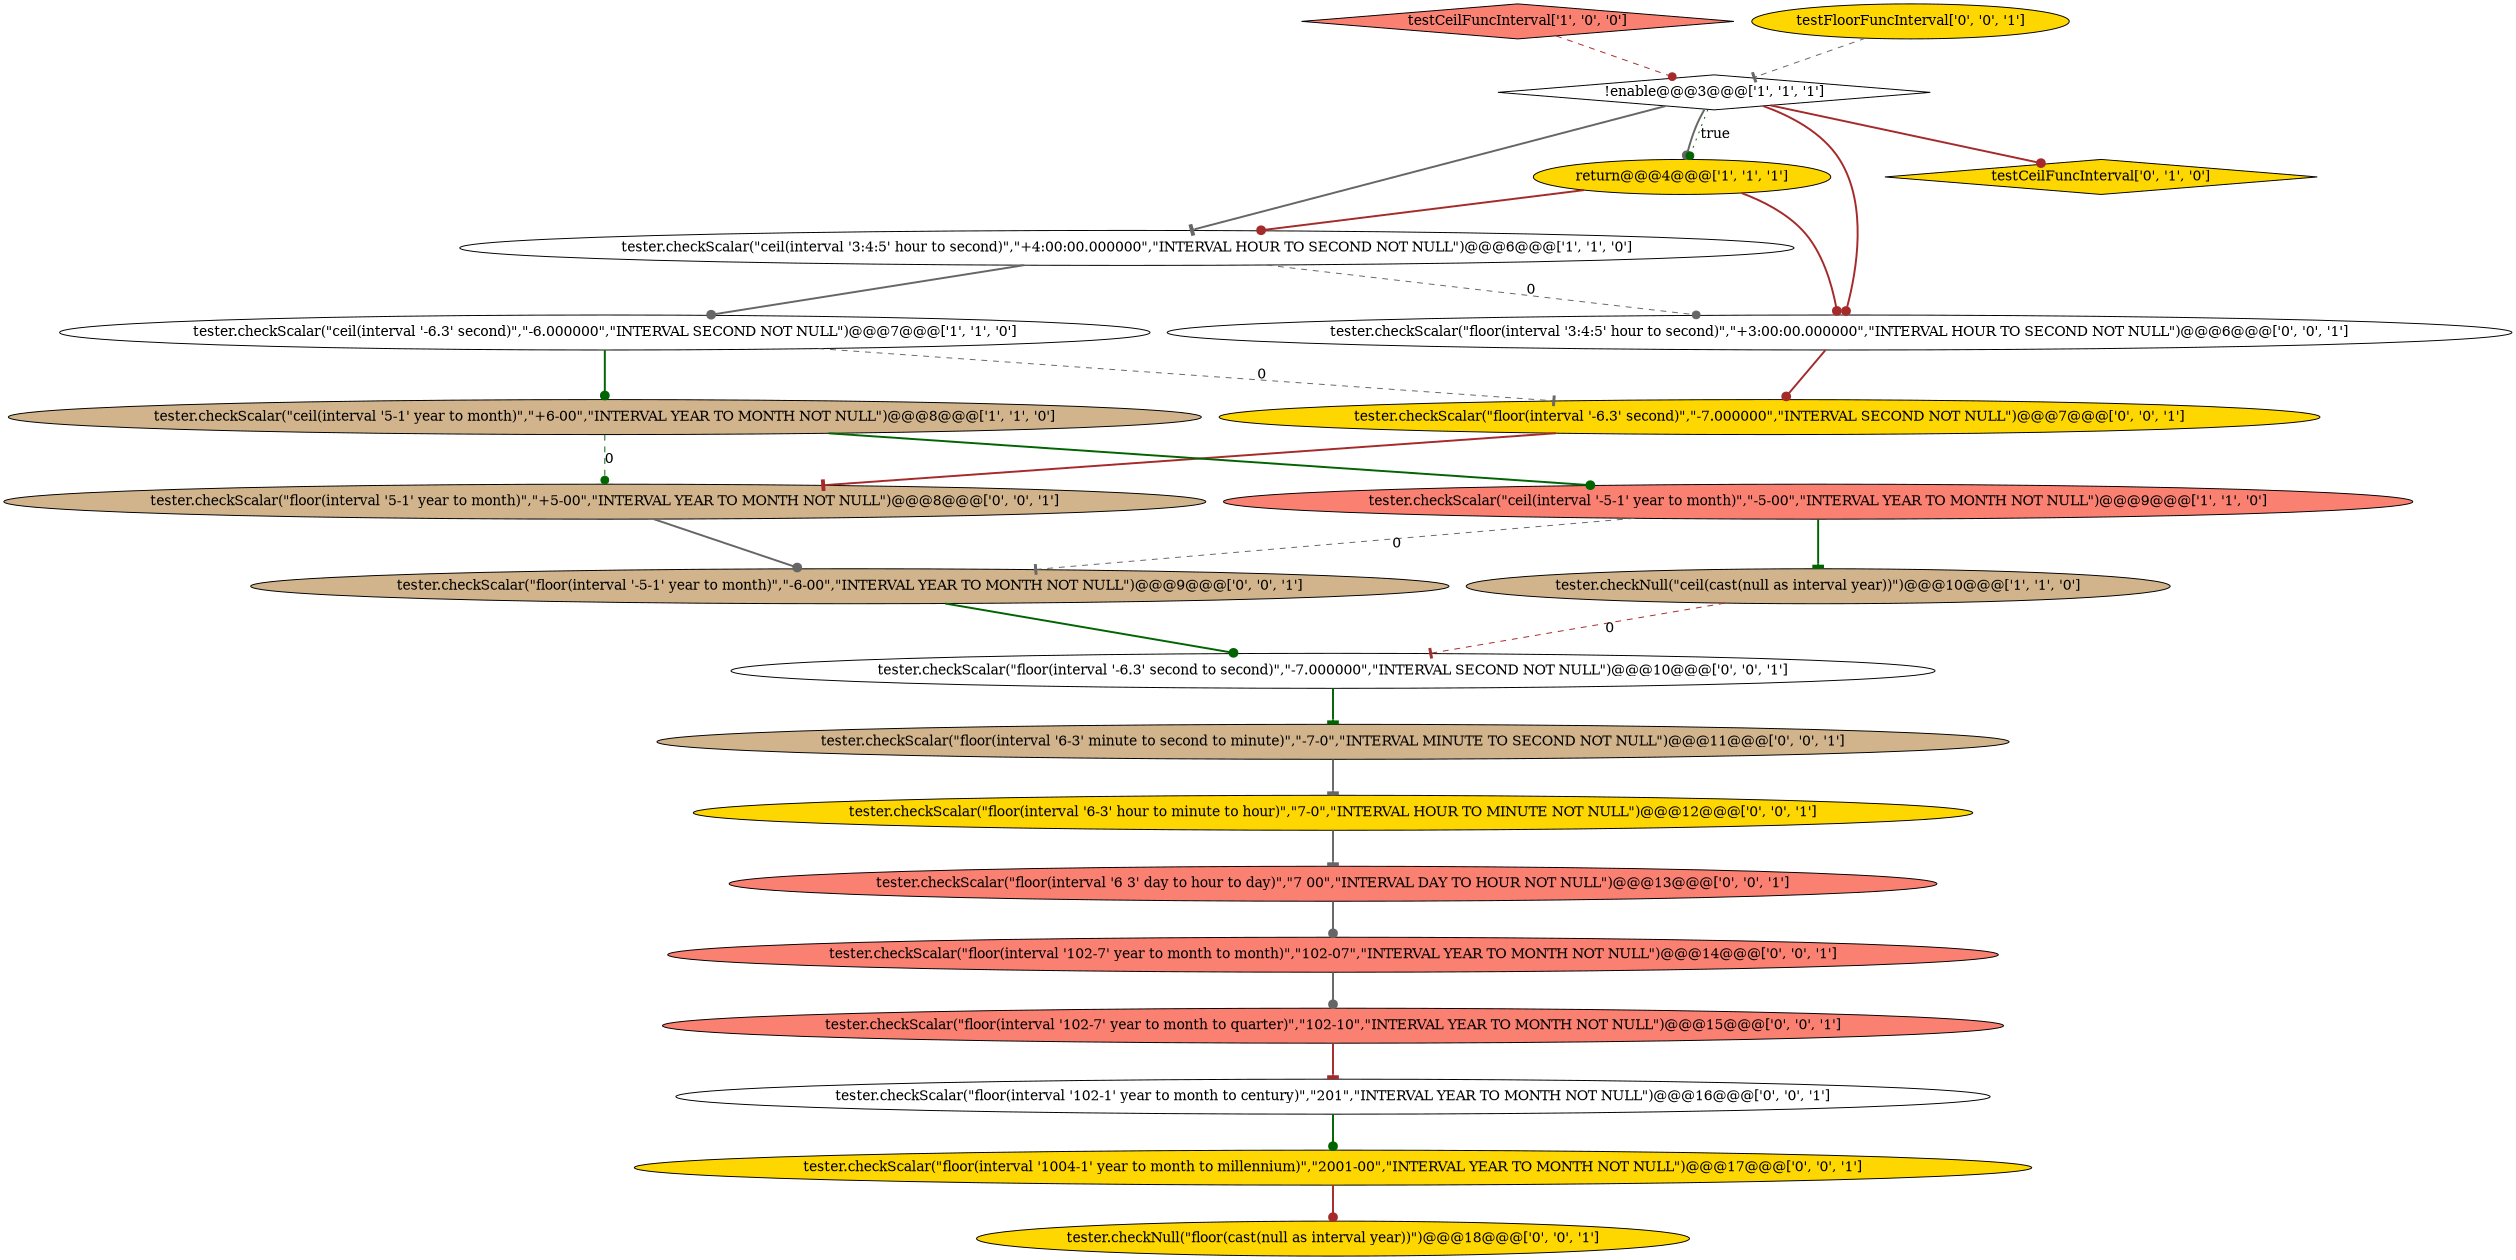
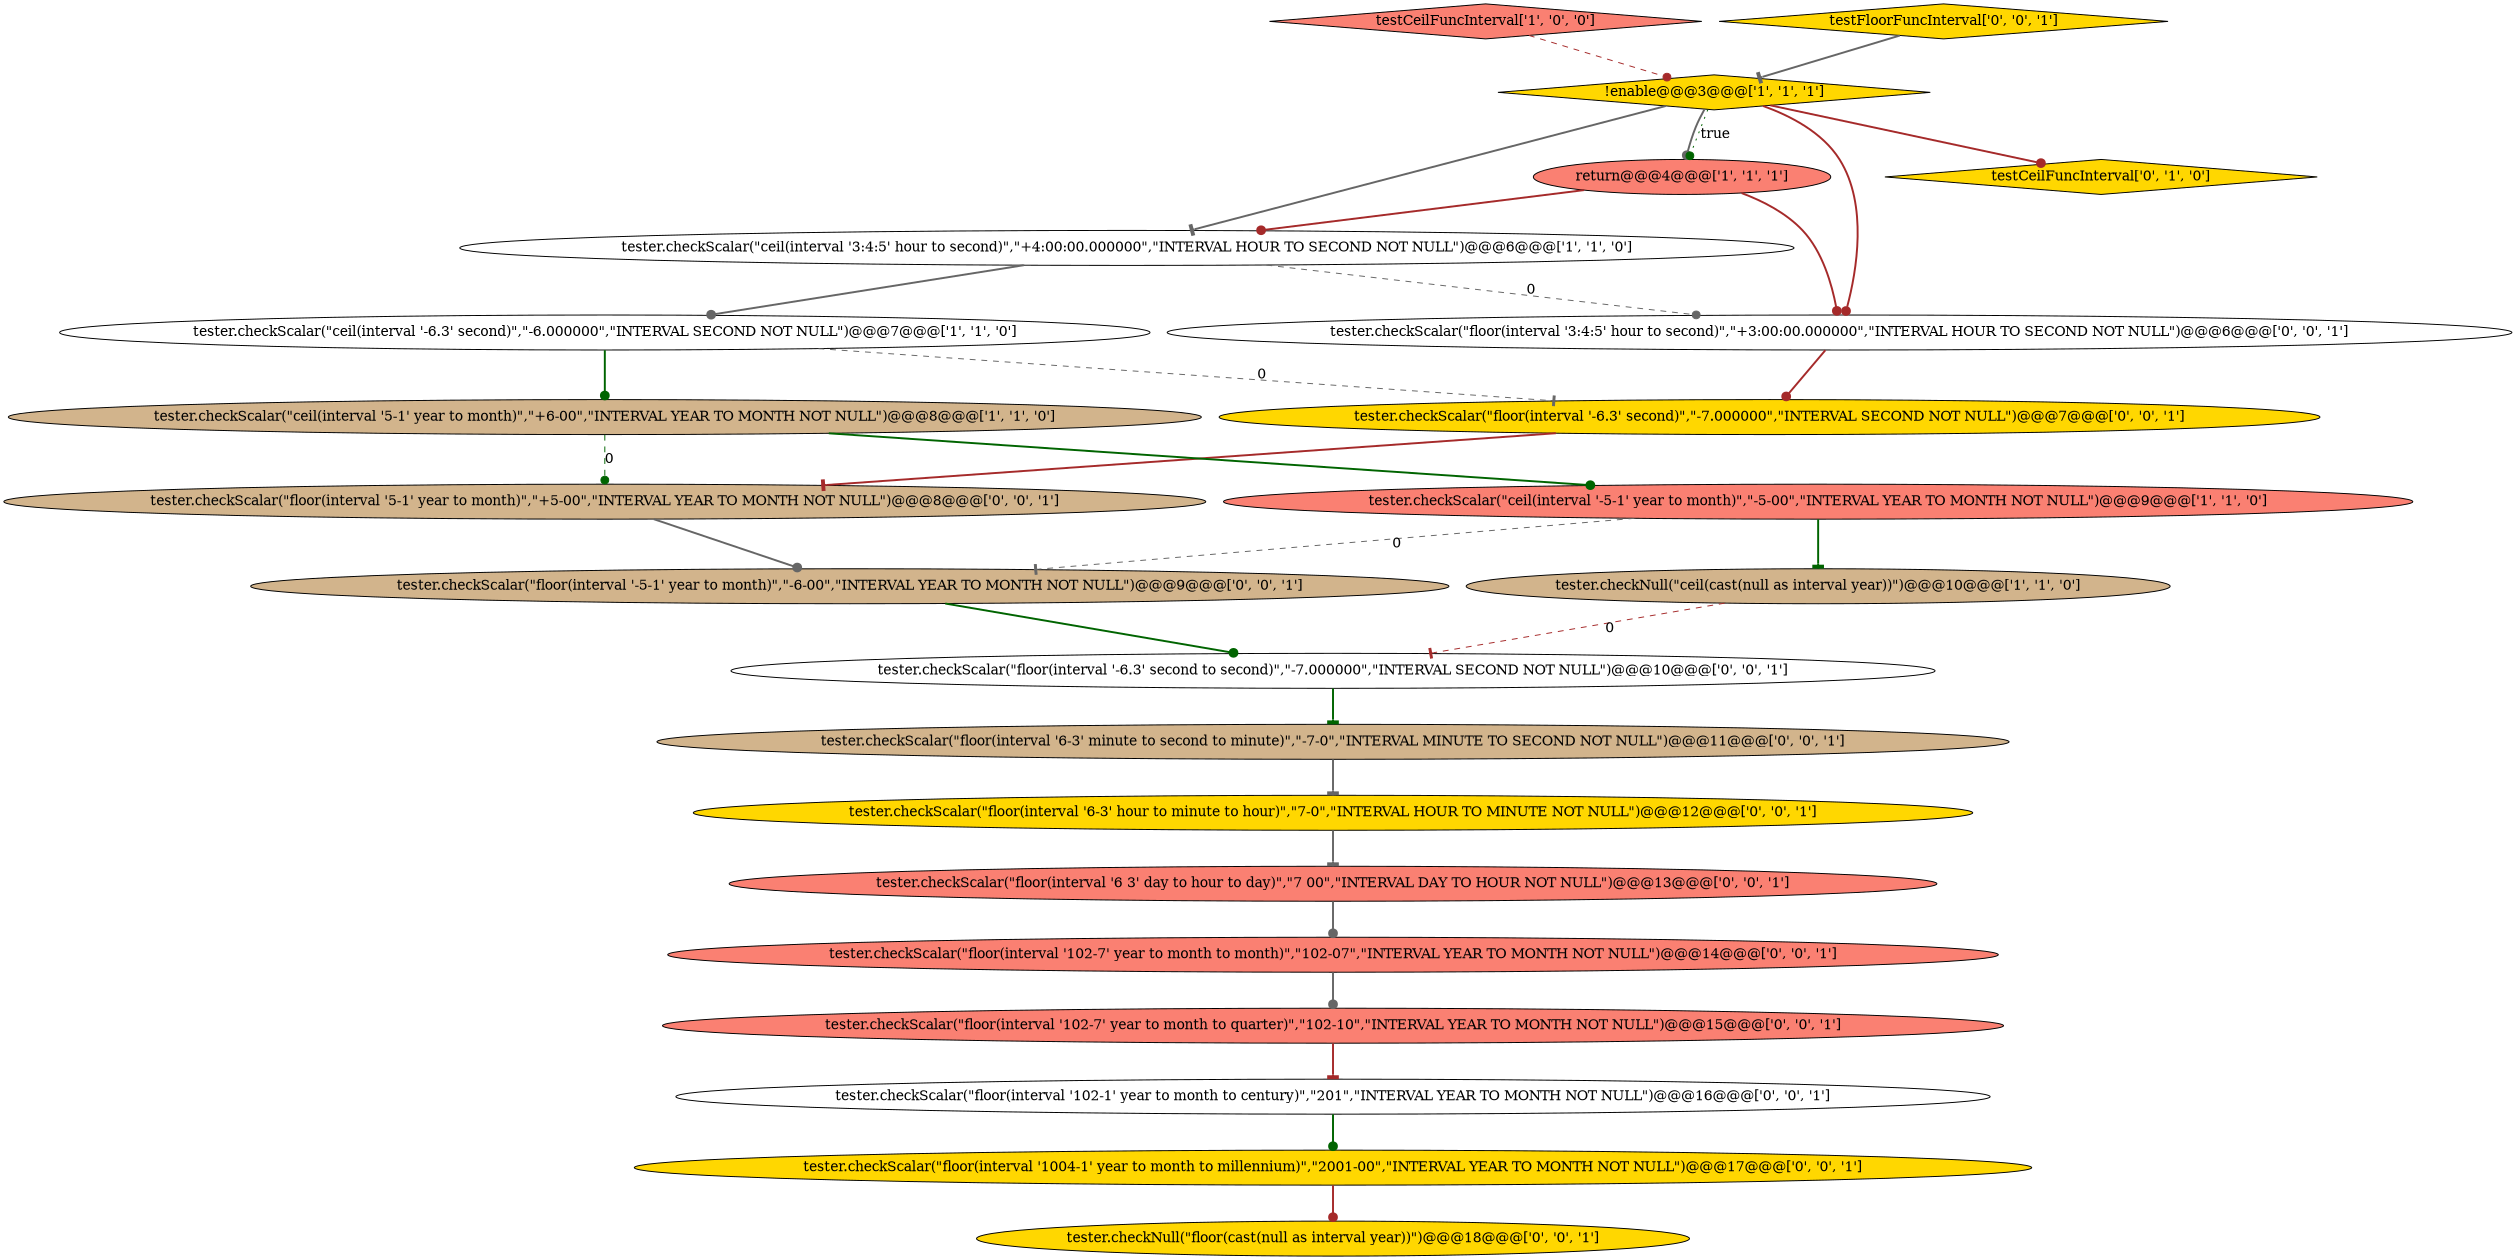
node "testFloorFuncInterval['0', '0', '1']": shape ellipse -> diamond
edge "testFloorFuncInterval['0', '0', '1']" -> "!enable@@@3@@@['1', '1', '1']": style dashed -> bold
node "!enable@@@3@@@['1', '1', '1']": fillcolor white -> gold
node "return@@@4@@@['1', '1', '1']": fillcolor gold -> salmon
